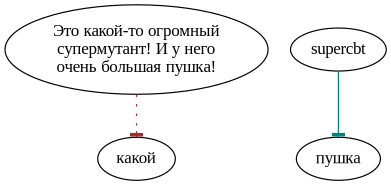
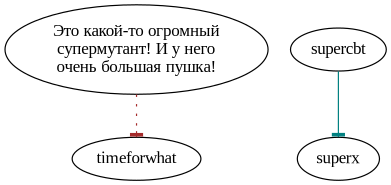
node "какой": label "какой" -> "timeforwhat"
node "пушка": label "пушка" -> "superx"
